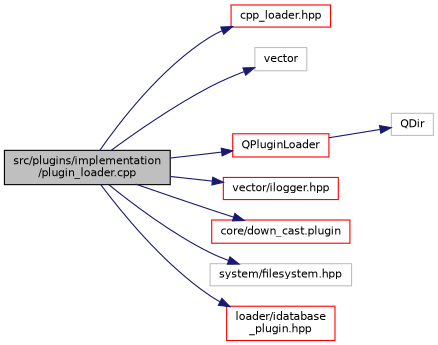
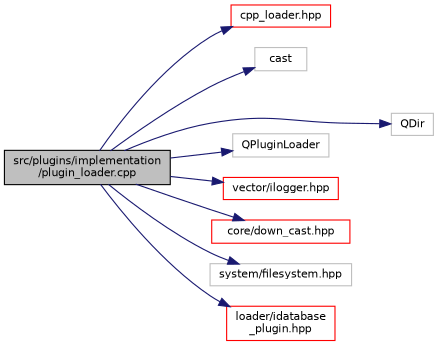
node "vector": label "vector" -> "cast"
edge "QPluginLoader" -> "QDir": now "src/plugins/implementation /plugin_loader.cpp" -> "QDir"
node "QPluginLoader": color red -> grey75
node "core/down_cast.plugin": label "core/down_cast.plugin" -> "core/down_cast.hpp"
